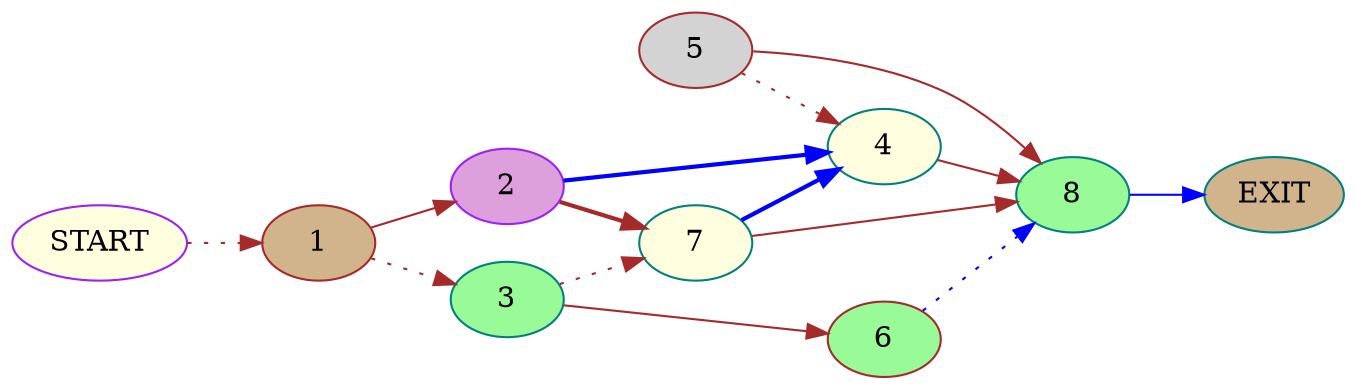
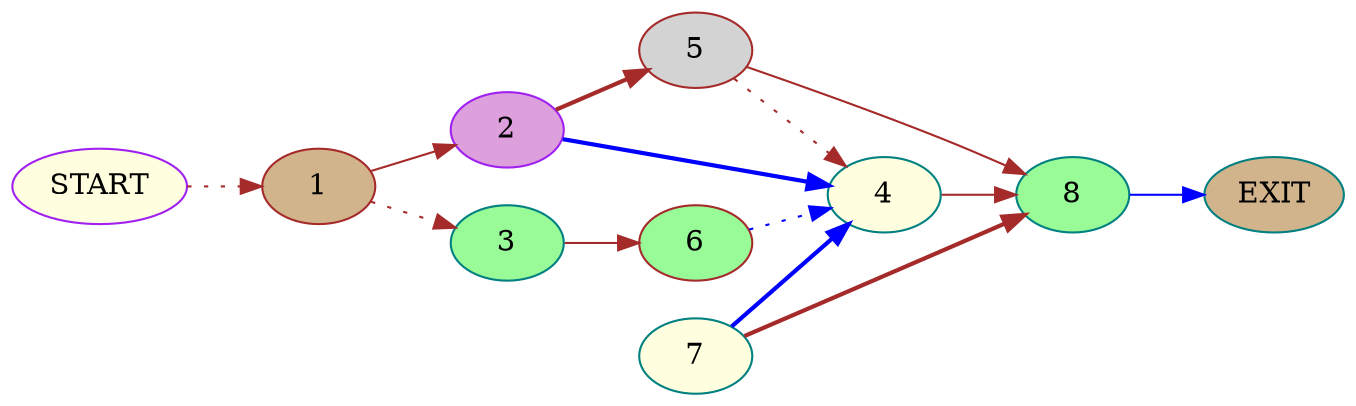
edge "2" -> "7": now "2" -> "5"
edge "7" -> "8": style solid -> bold
edge "3" -> "7": removed
edge "6" -> "8": now "6" -> "4"
